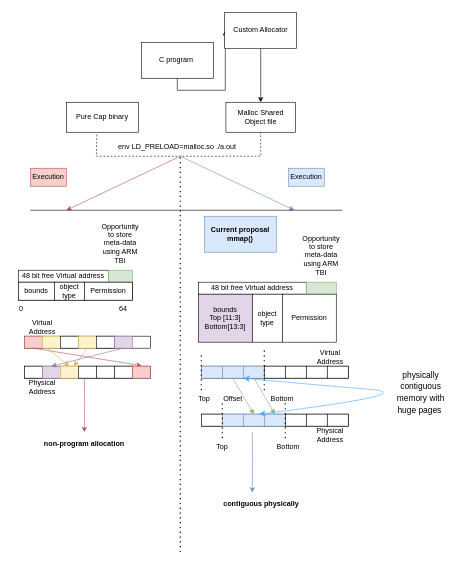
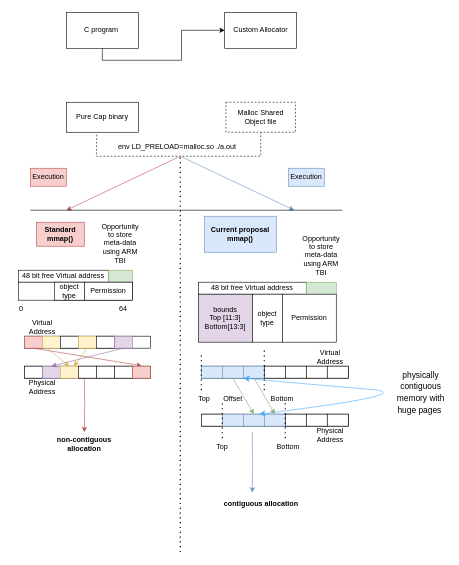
node "C program": moved (177, 60) -> (102, 30)
edge "Custom Allocator" -> "Malloc Shared Object file": removed
node "Malloc Shared Object file": style solid -> dashed
node "Standard mmap()": added
node "bounds": removed
node "non-program allocation": label "non-program allocation" -> "non-contiguous allocation"
node "contiguous physically": label "contiguous physically" -> "contiguous allocation"
